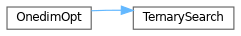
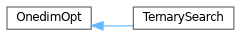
edge "OnedimOpt" -> "TernarySearch": reversed
